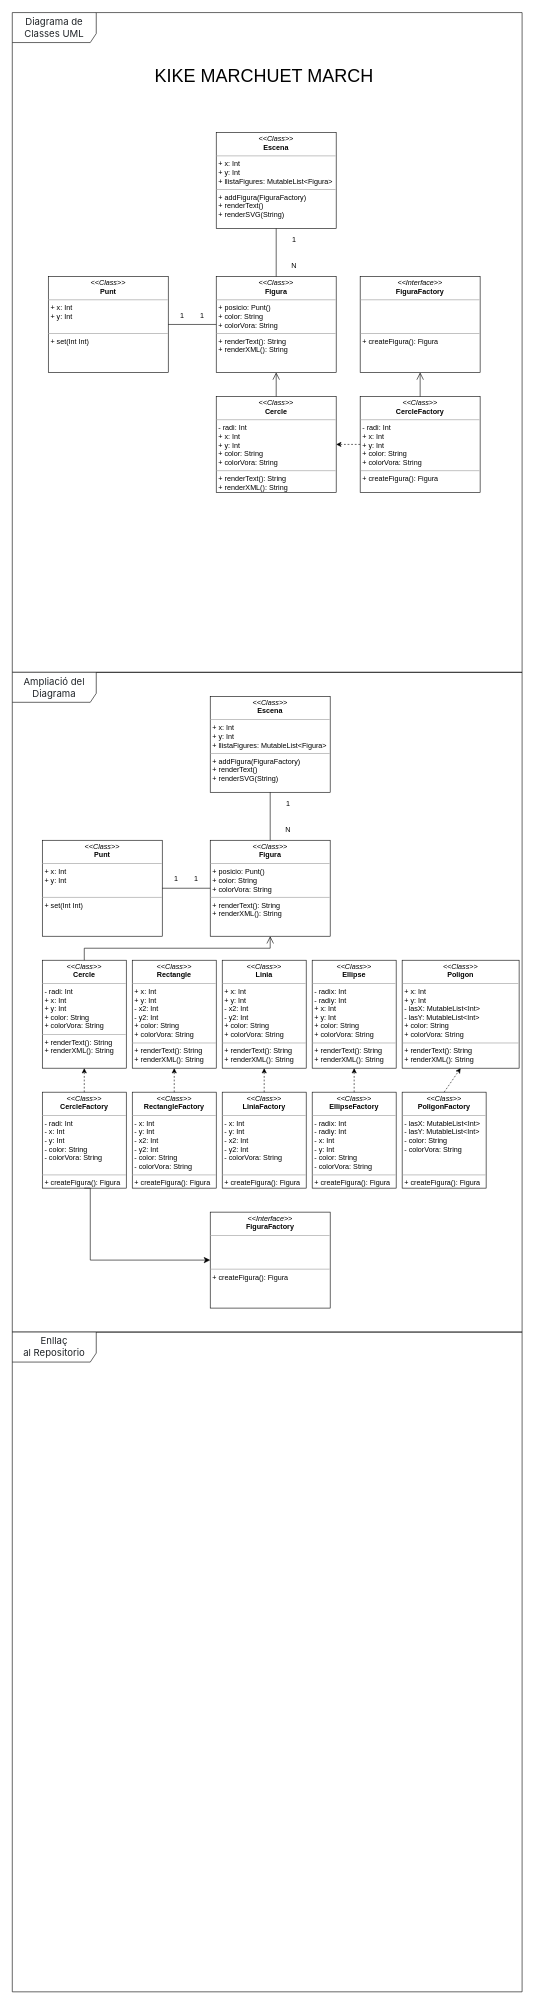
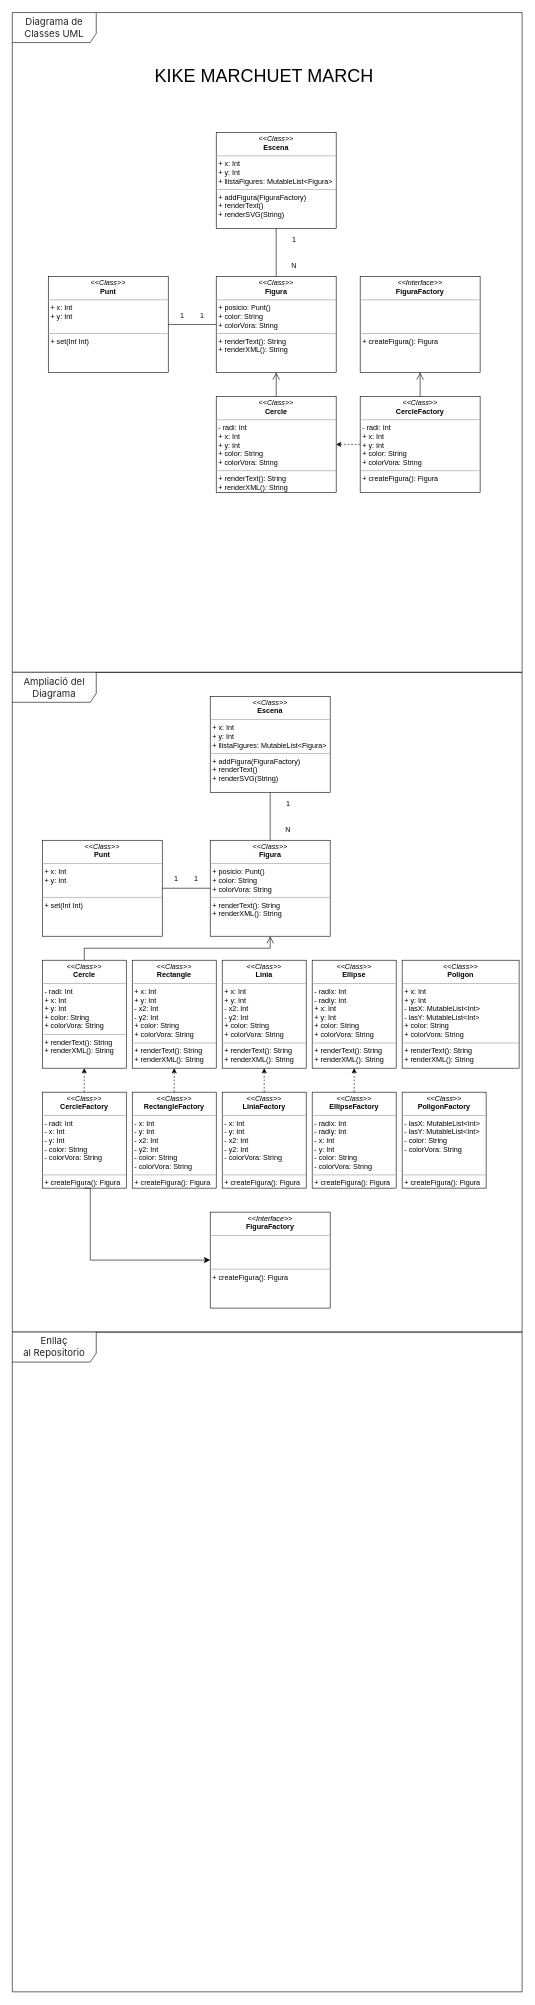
edge "<<Class>> PoligonFactory - lasX: MutableList<Int> - lasY: MutableList<Int> - color: String - colorVora: String + createFigura(): Figura" -> "<<Class>> Poligon + x: Int + y: Int - lasX: MutableList<Int> - lasY: MutableList<Int> + color: String + colorVora: String + renderText(): String + renderXML(): String": removed
